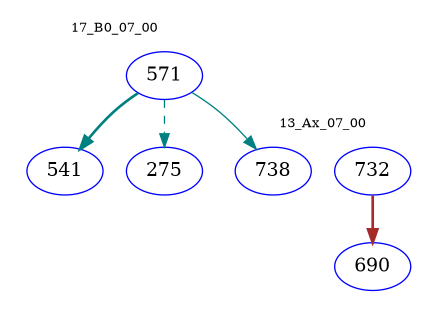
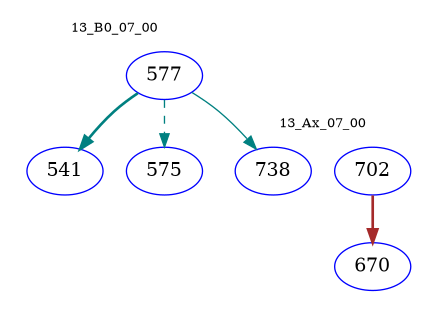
cluster "17_B0_07_00": label "17_B0_07_00" -> "13_B0_07_00"
node "571": label "571" -> "577"
node "275": label "275" -> "575"
node "732": label "732" -> "702"
node "690": label "690" -> "670"
